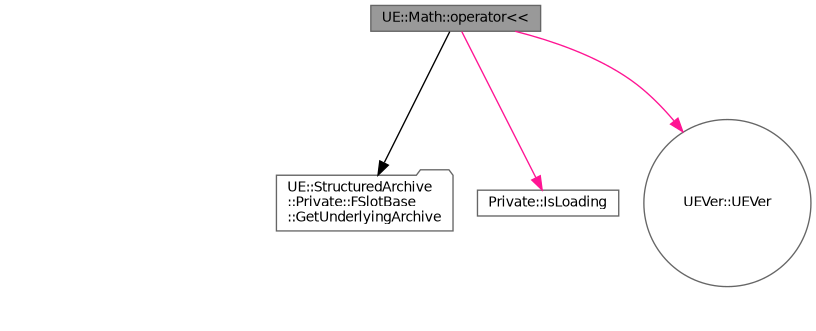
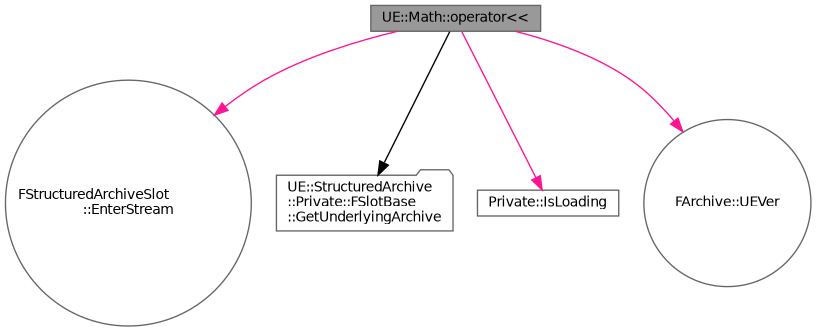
node "FStructuredArchiveSlot ::EnterStream": added
node "UEVer::UEVer": label "UEVer::UEVer" -> "FArchive::UEVer"
